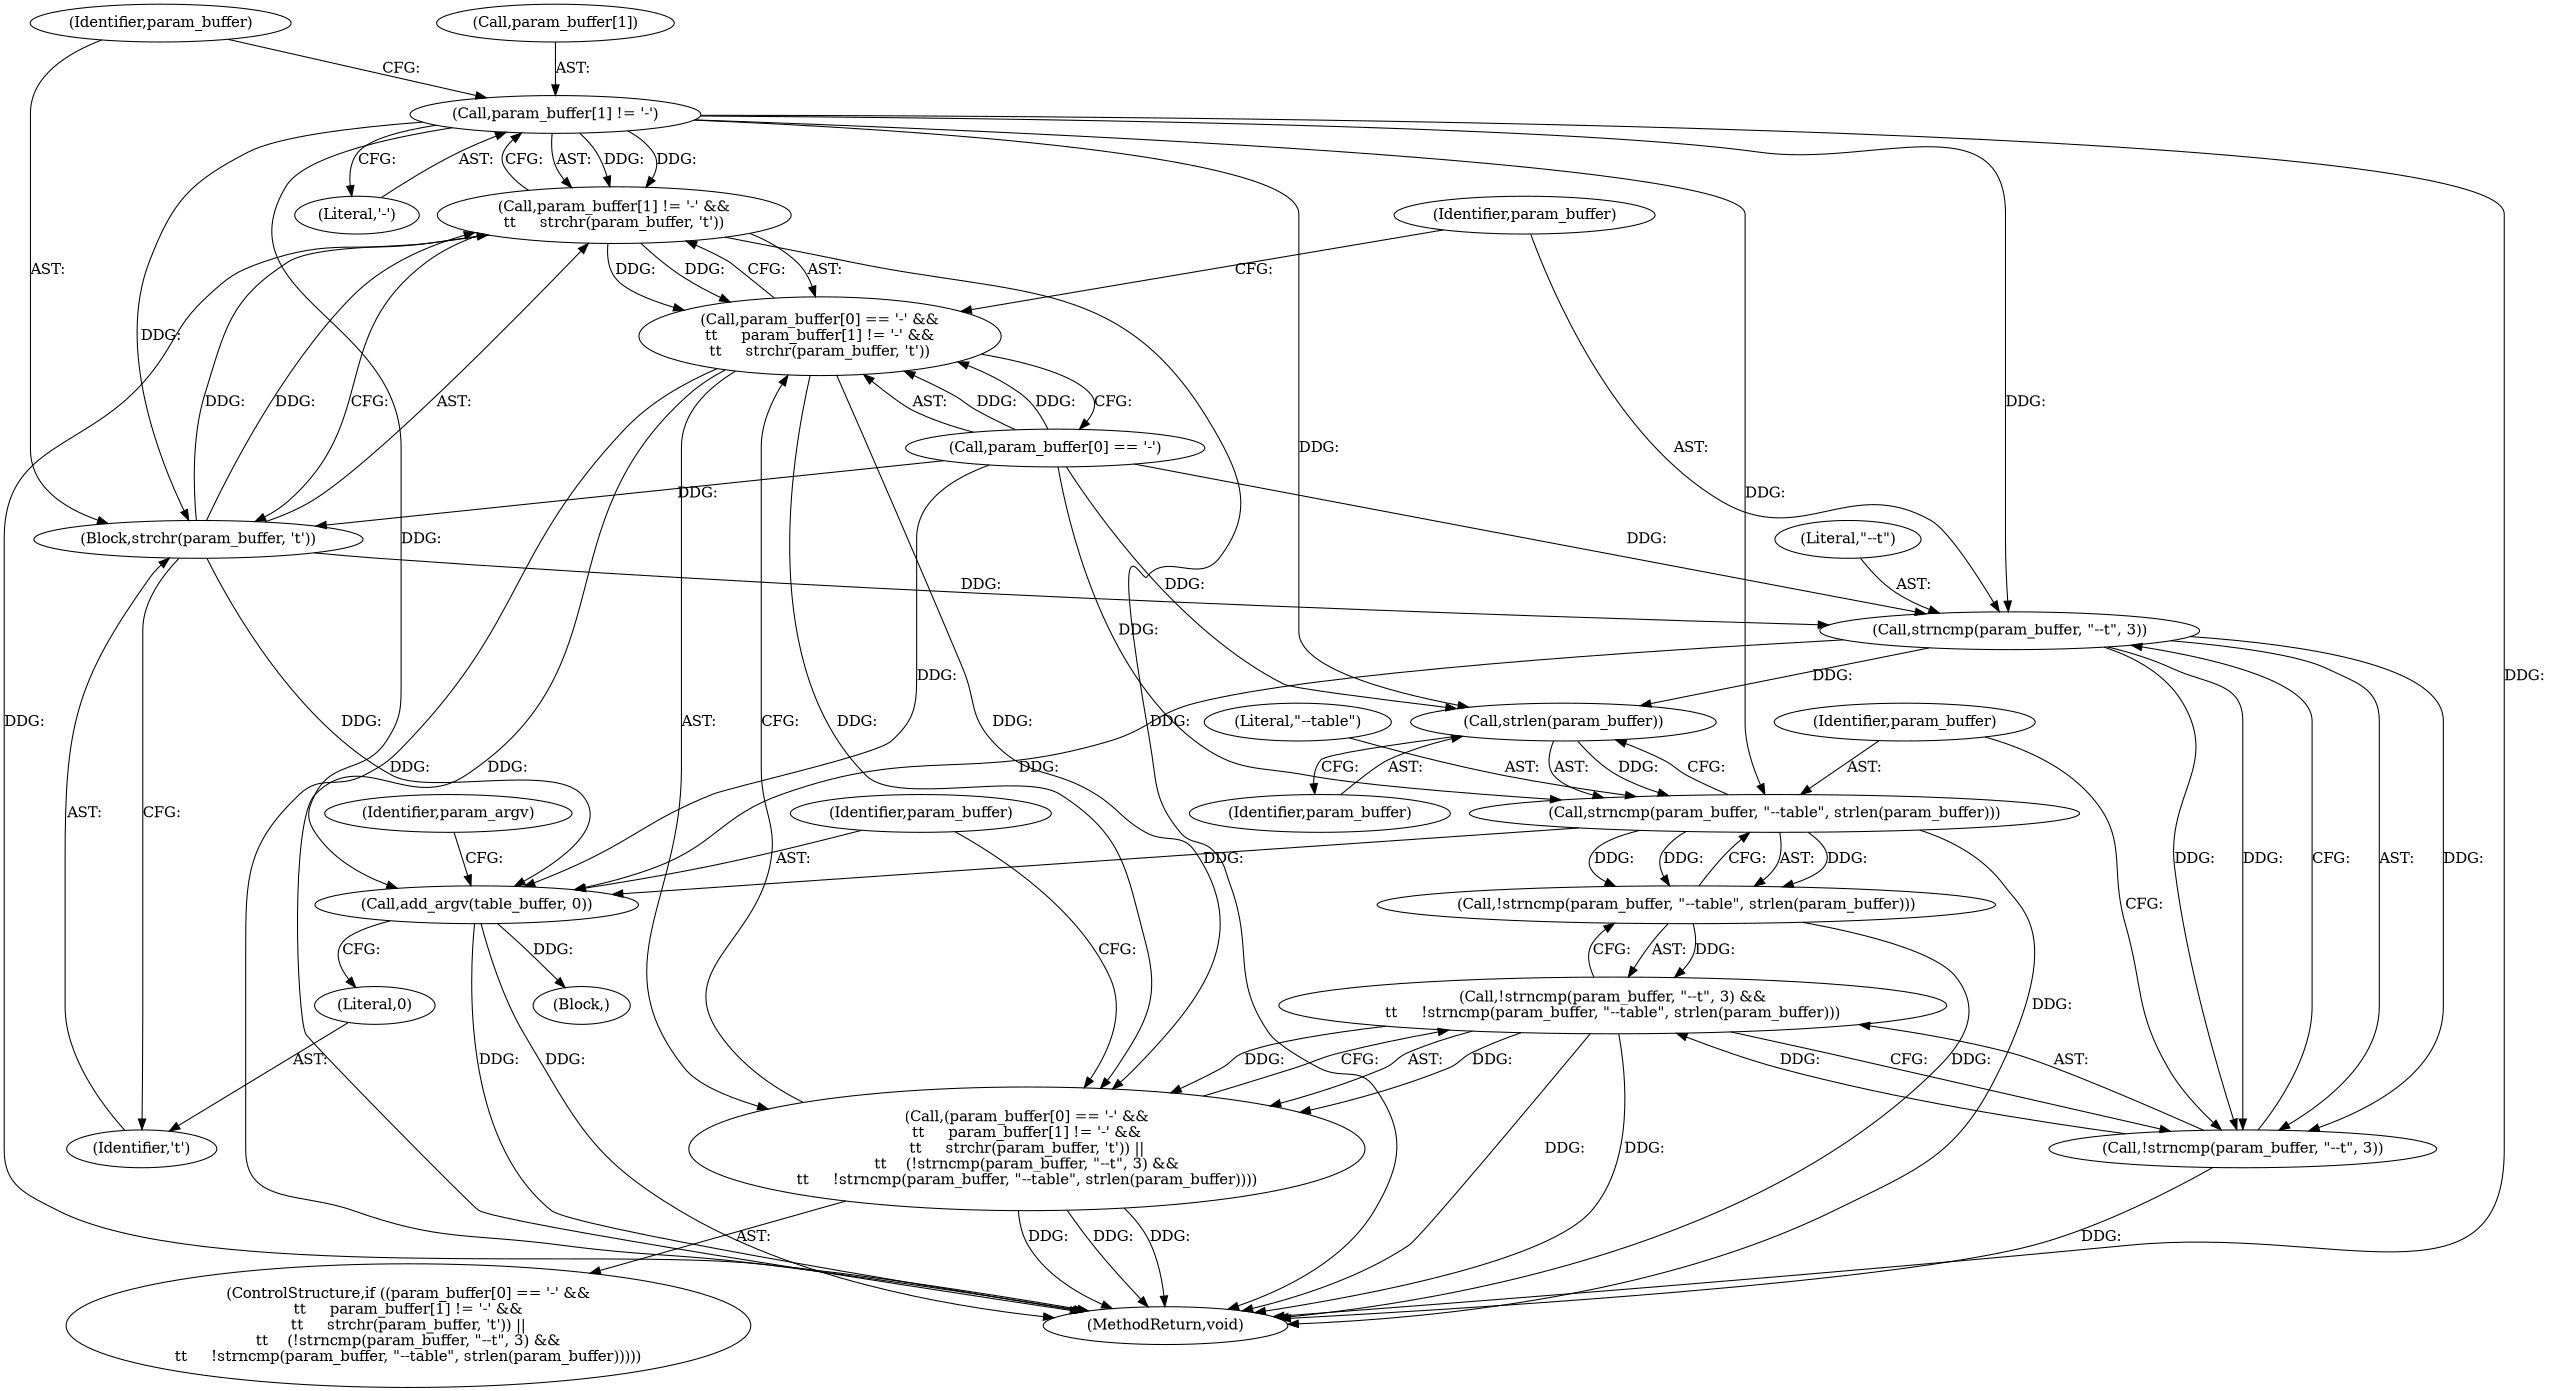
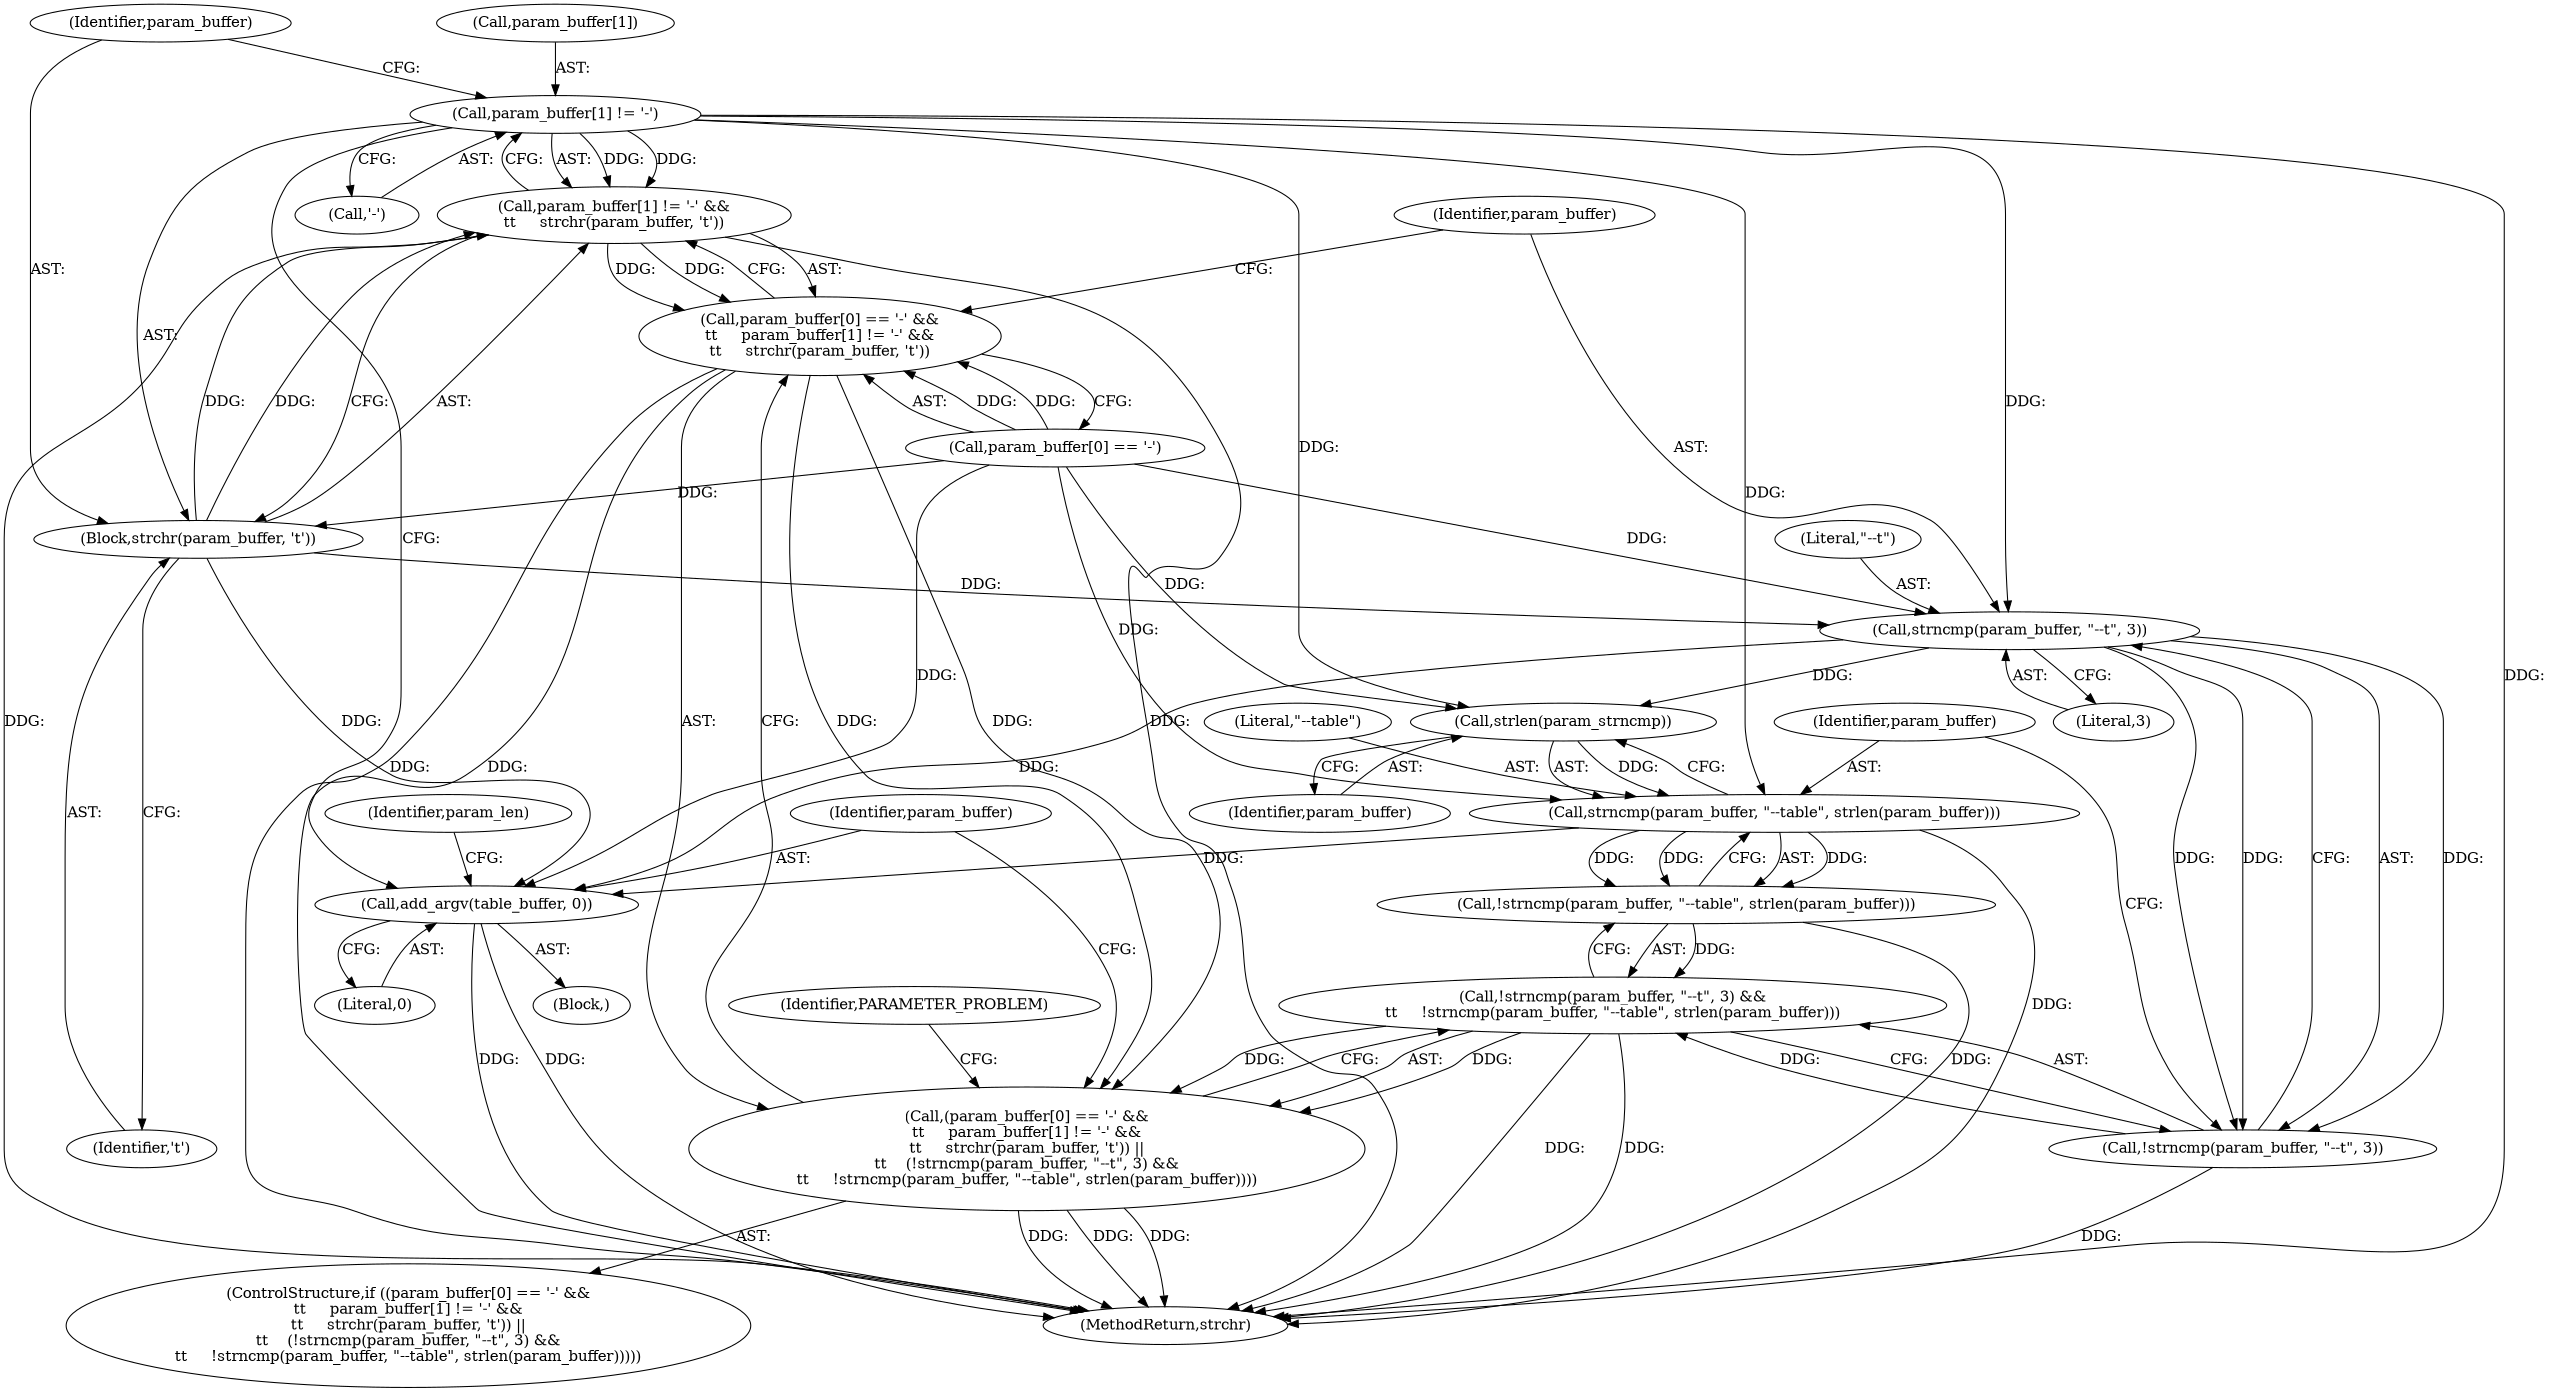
node "(Literal,'-')": label "(Literal,'-')" -> "(Call,'-')"
edge "(Call,param_buffer[1] != '-')" -> "(Block,strchr(param_buffer, 't'))": label "DDG: " -> "AST: "
edge "(Call,param_buffer[1] != '-')" -> "(Call,add_argv(table_buffer, 0))": label "DDG: " -> "CFG: "
node "(Call,strlen(param_buffer))": label "(Call,strlen(param_buffer))" -> "(Call,strlen(param_strncmp))"
node "(Literal,3)": added
node "(Identifier,param_argv)": label "(Identifier,param_argv)" -> "(Identifier,param_len)"
edge "(Call,add_argv(table_buffer, 0))" -> "(Block,)": label "DDG: " -> "AST: "
node "(Identifier,PARAMETER_PROBLEM)": added
edge "(Literal,0)" -> "(Identifier,'t')": now "(Literal,0)" -> "(Call,add_argv(table_buffer, 0))"
node "(MethodReturn,void)": label "(MethodReturn,void)" -> "(MethodReturn,strchr)"
